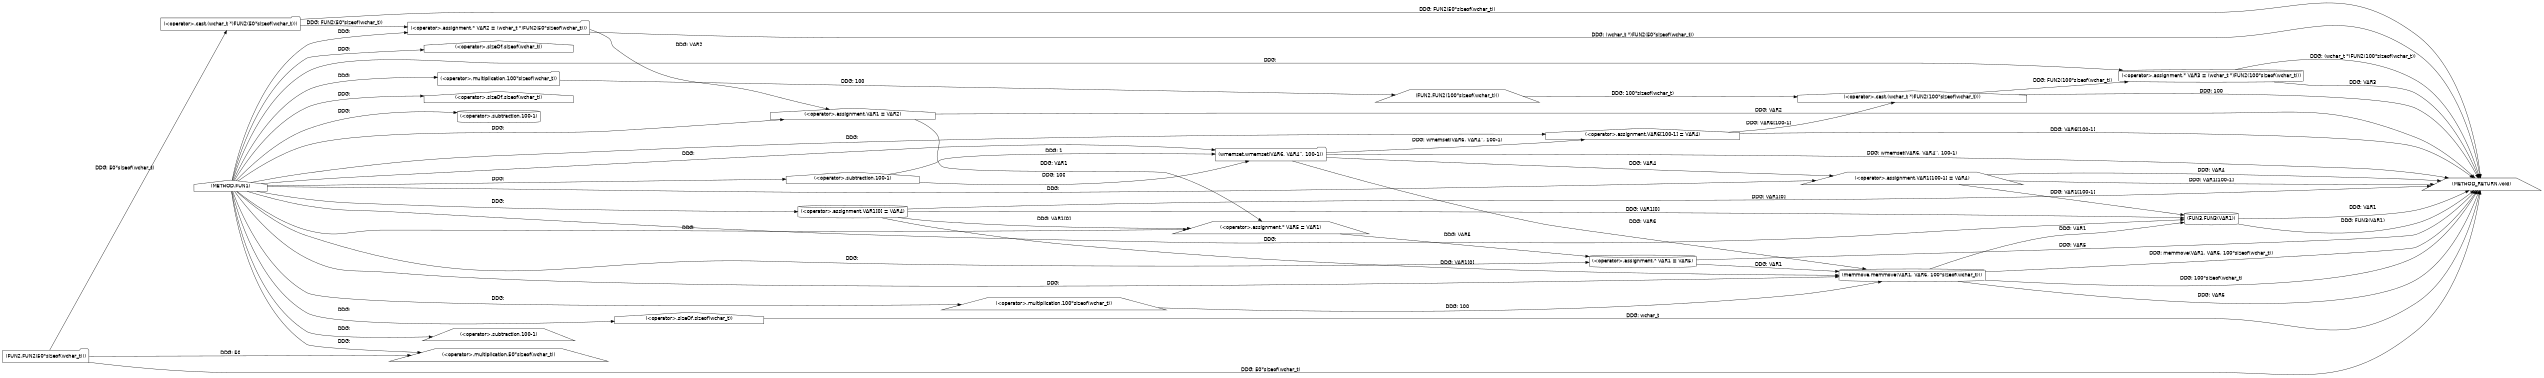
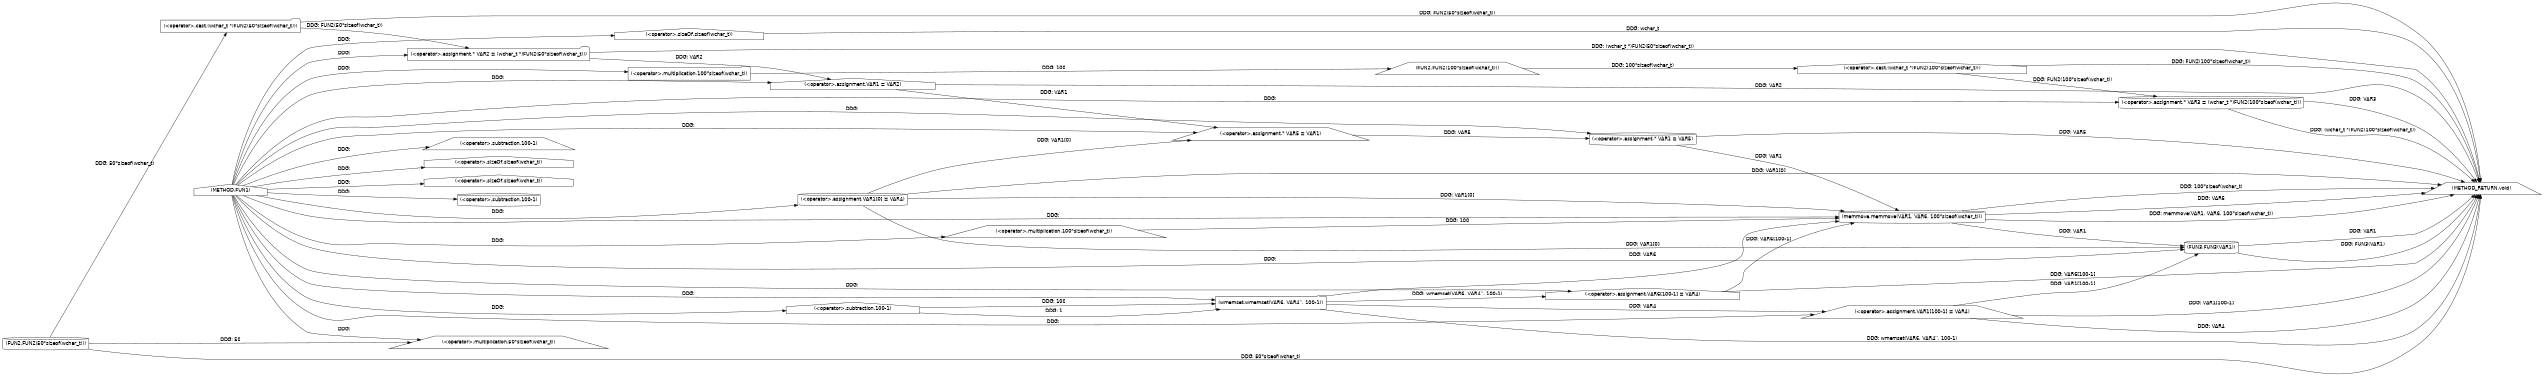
edge "(<operator>.cast,(wchar_t *)FUN2(100*sizeof(wchar_t)))" -> "(METHOD_RETURN,void)": label "DDG: 100" -> "DDG: FUN2(100*sizeof(wchar_t))"
edge "(<operator>.assignment,VAR6[100-1] = VAR4)" -> "(<operator>.cast,(wchar_t *)FUN2(100*sizeof(wchar_t)))": now "(<operator>.assignment,VAR6[100-1] = VAR4)" -> "(memmove,memmove(VAR1, VAR6, 100*sizeof(wchar_t)))"
node "(FUN2,FUN2(50*sizeof(wchar_t)))": shape folder -> cylinder
